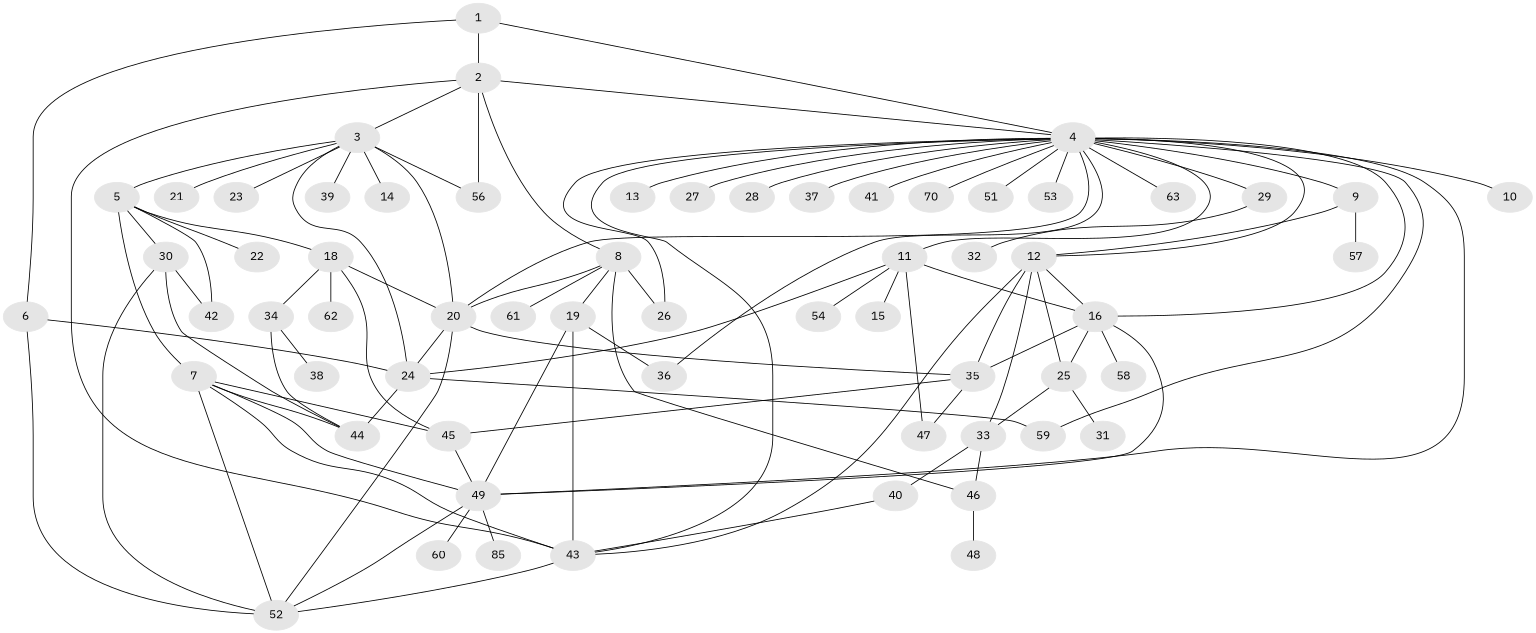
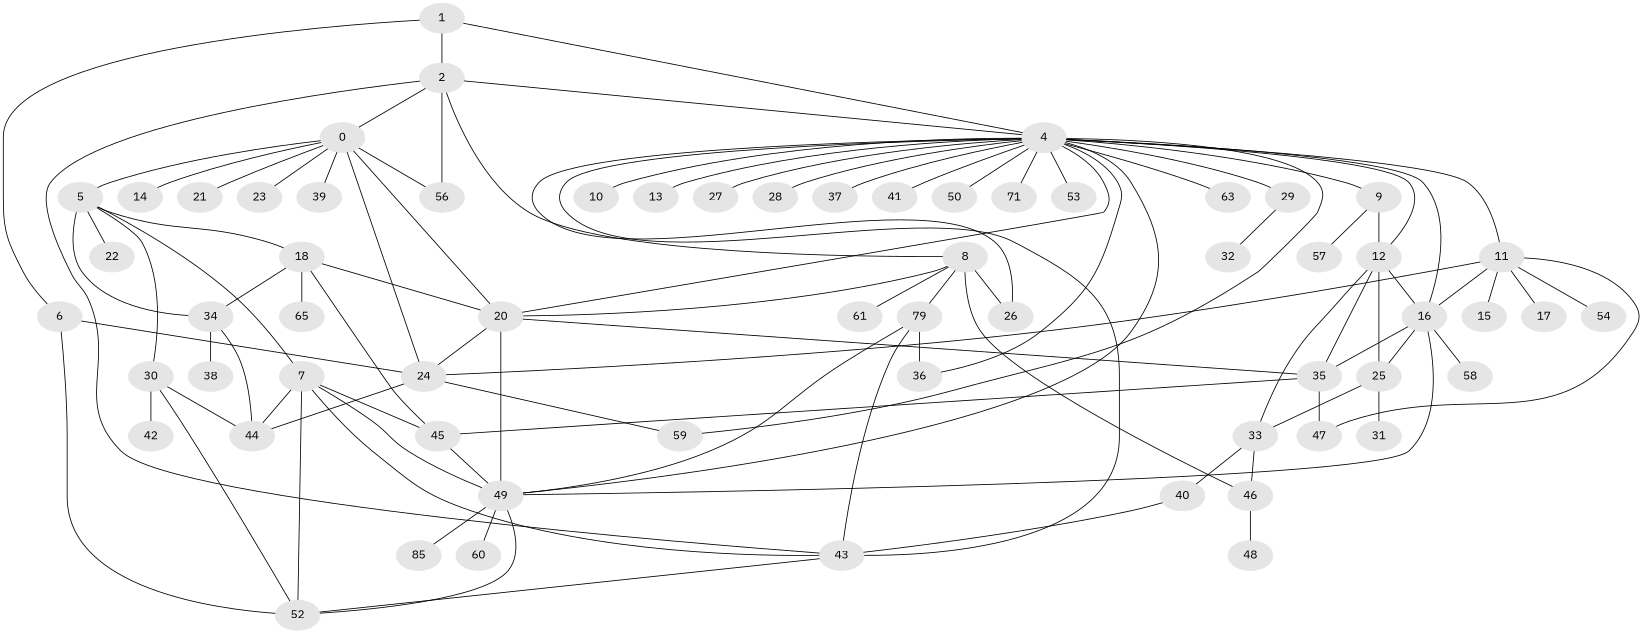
node "3": label "3" -> "0"
node "70": label "70" -> "50"
node "51": label "51" -> "71"
edge "5" -- "42": now "5" -- "34"
node "62": label "62" -> "65"
node "19": label "19" -> "79"
node "17": added
edge "20" -- "52": now "20" -- "49"
edge "12" -- "43": removed
